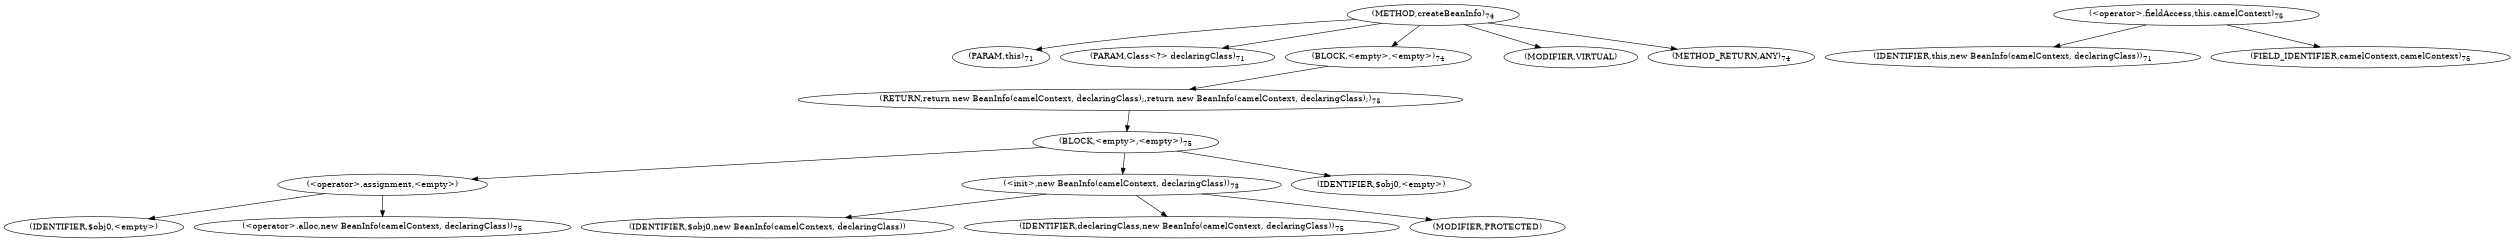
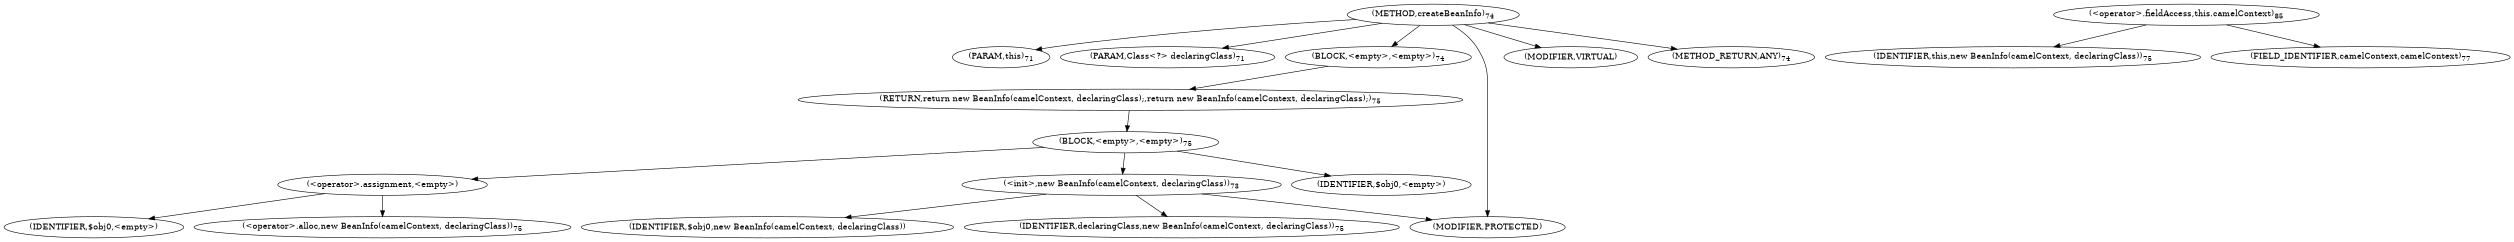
node "(<operator>.fieldAccess,this.camelContext)": text "75" -> "85"
node "(IDENTIFIER,this,new BeanInfo(camelContext, declaringClass))": text "71" -> "75"
node "(FIELD_IDENTIFIER,camelContext,camelContext)": text "75" -> "77"
edge "(METHOD,createBeanInfo)" -> "(MODIFIER,PROTECTED)": added
